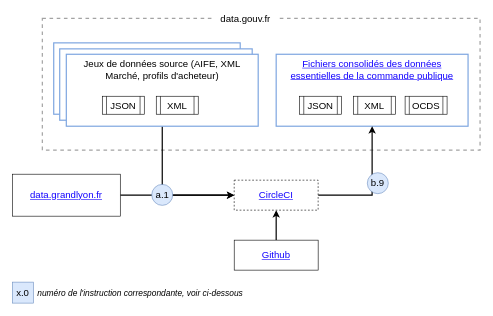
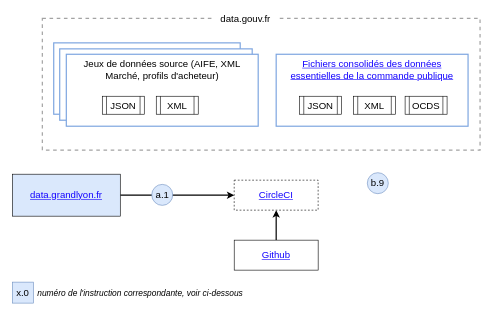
edge "Jeux de données source (AIFE, XML Marché, profils d'acheteur)" -> "CircleCI": removed
node "data.grandlyon.fr": fillcolor #ffffff -> #dae8fc
edge "CircleCI" -> "Fichiers consolidés des données essentielles de la commande publique": removed
